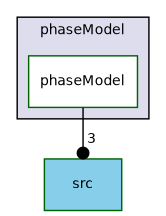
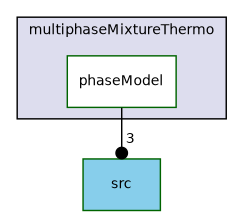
cluster "phaseModel": label "phaseModel" -> "multiphaseMixtureThermo"
